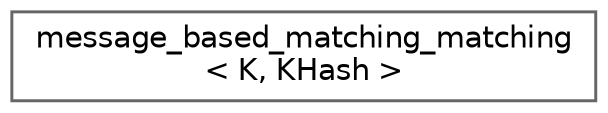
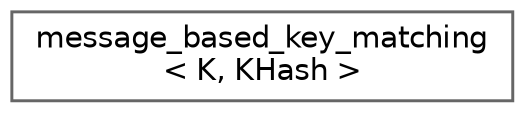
node "message_based_matching_matching < K, KHash >": label "message_based_matching_matching < K, KHash >" -> "message_based_key_matching < K, KHash >"
